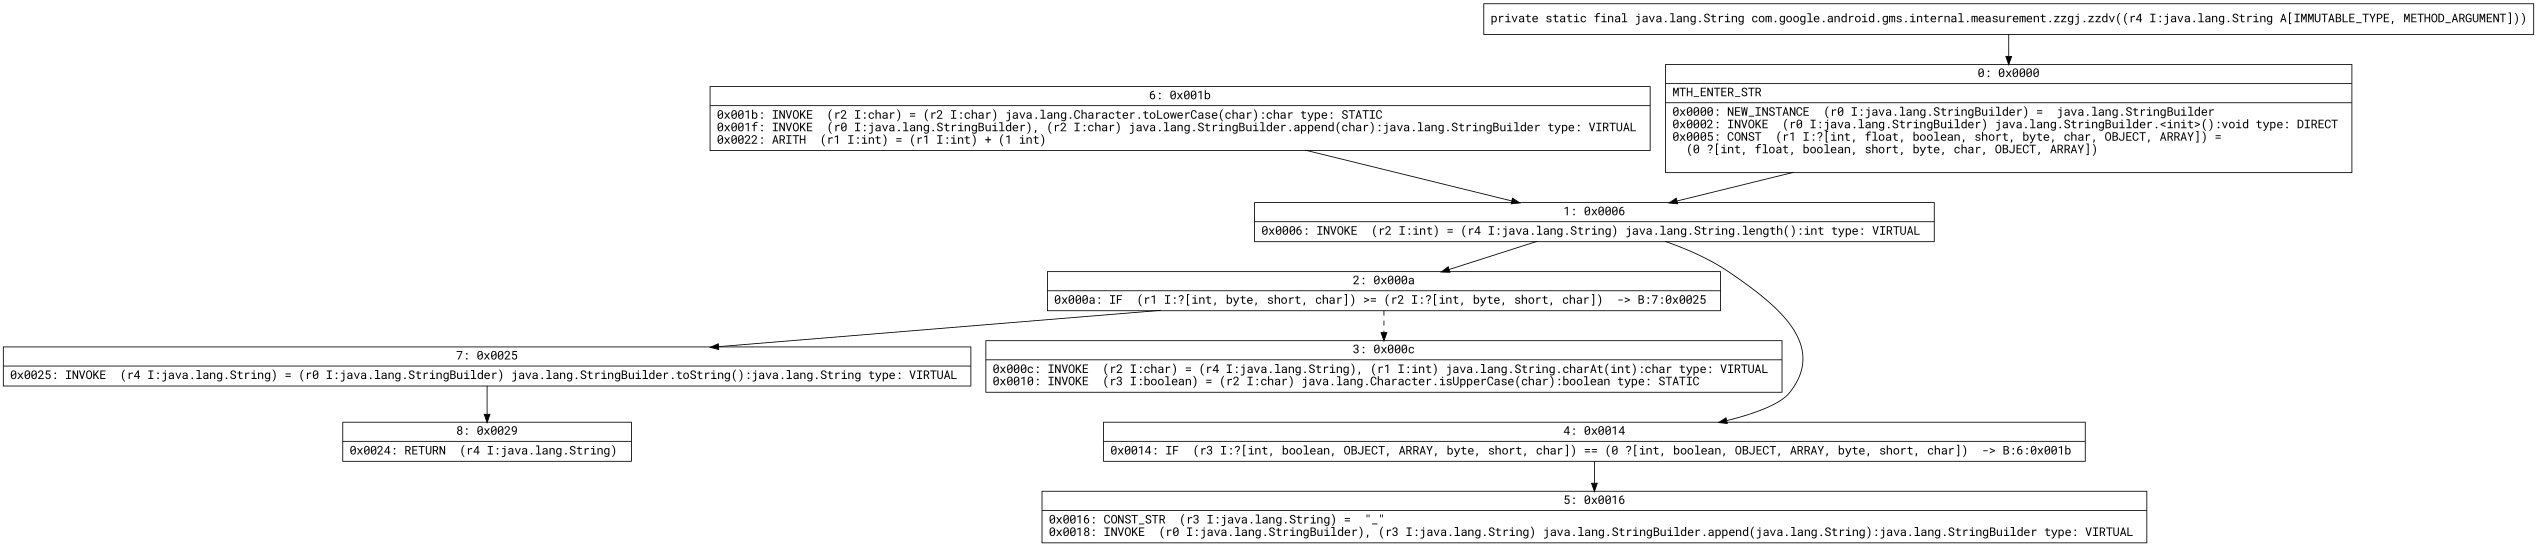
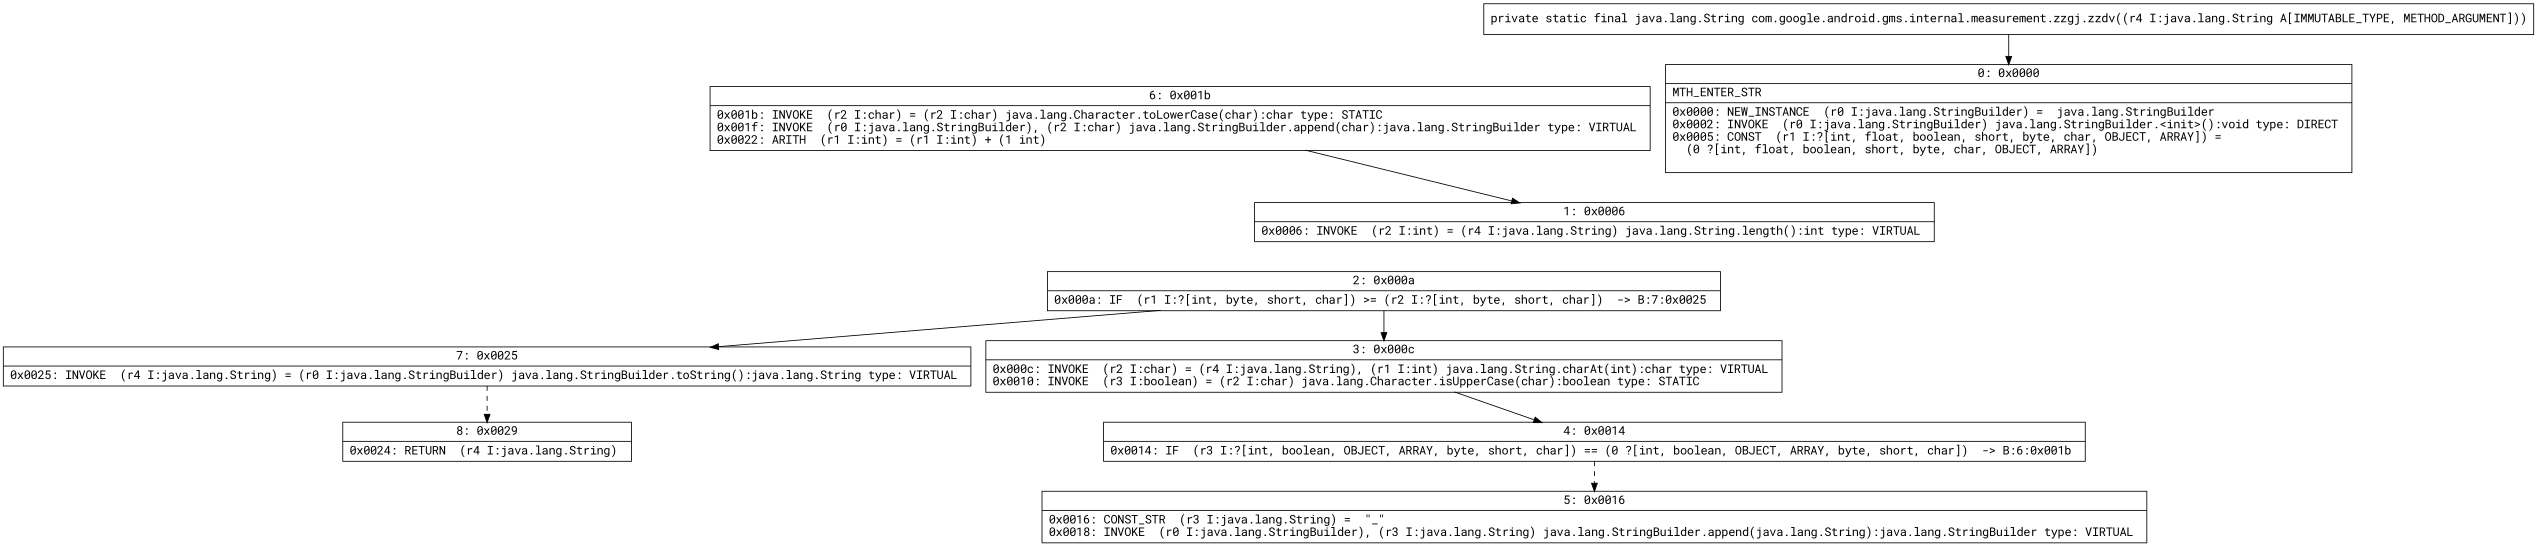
edge "0: 0x0000" -> "1: 0x0006": removed
edge "1: 0x0006" -> "2: 0x000a": removed
edge "1: 0x0006" -> "4: 0x0014": now "3: 0x000c" -> "4: 0x0014"
edge "2: 0x000a" -> "3: 0x000c": style dashed -> solid
edge "7: 0x0025" -> "8: 0x0029": style solid -> dashed
edge "4: 0x0014" -> "5: 0x0016": style solid -> dashed
